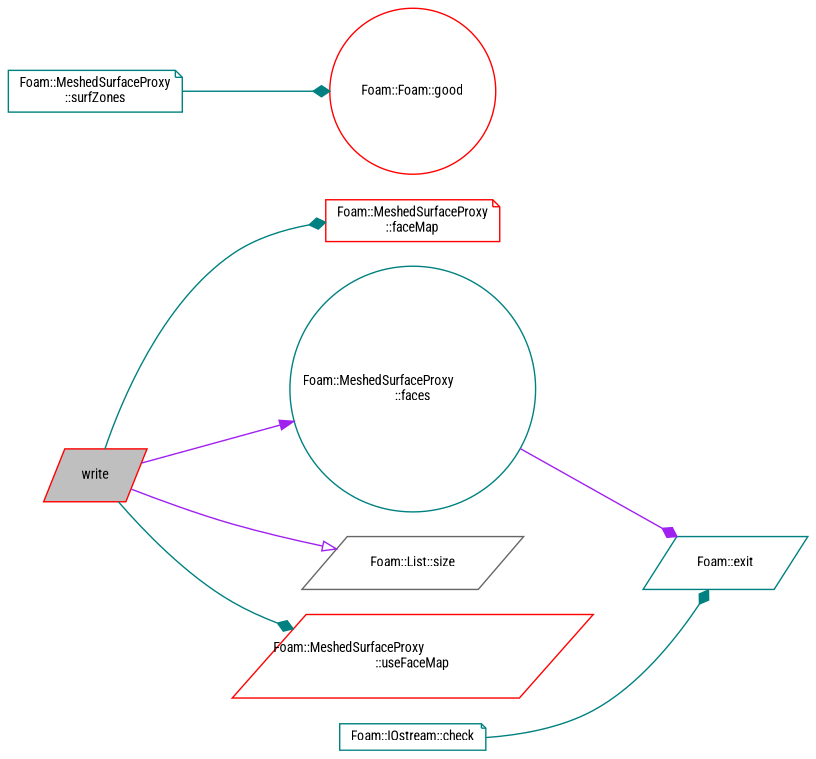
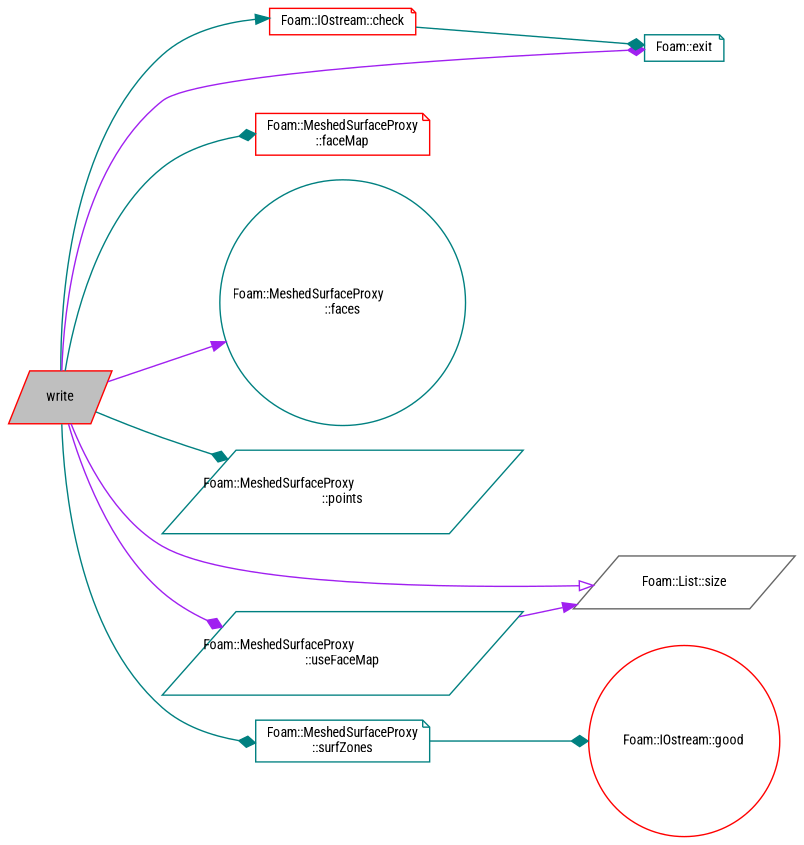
node "Foam::Foam::good": label "Foam::Foam::good" -> "Foam::IOstream::good"
edge "write" -> "Foam::IOstream::check": added
edge "Foam::MeshedSurfaceProxy ::faces" -> "Foam::exit": now "write" -> "Foam::exit"
node "Foam::MeshedSurfaceProxy ::points": added
node "Foam::exit": shape parallelogram -> note
edge "write" -> "Foam::MeshedSurfaceProxy ::useFaceMap": color teal -> purple
edge "Foam::MeshedSurfaceProxy ::useFaceMap" -> "Foam::List::size": added
edge "write" -> "Foam::MeshedSurfaceProxy ::surfZones": added
node "Foam::MeshedSurfaceProxy ::useFaceMap": color red -> teal
node "Foam::IOstream::check": color teal -> red
